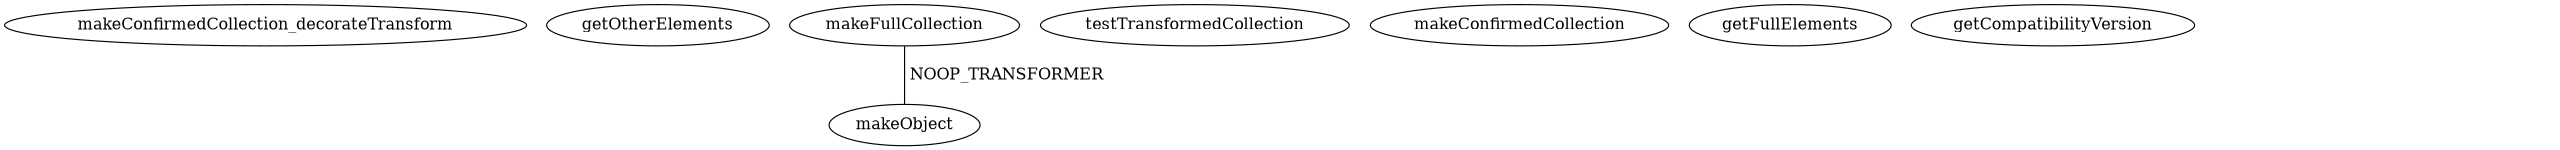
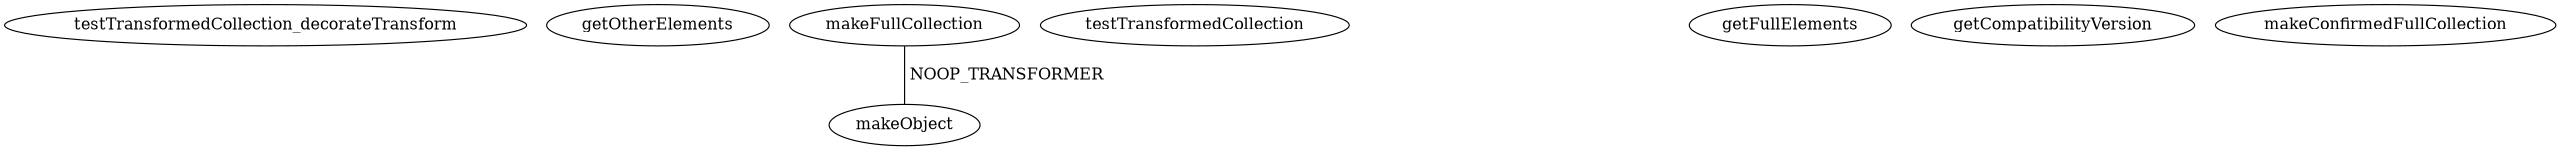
node "makeConfirmedCollection_decorateTransform": label "makeConfirmedCollection_decorateTransform" -> "testTransformedCollection_decorateTransform"
node "makeConfirmedCollection": removed
node "makeConfirmedFullCollection": added
